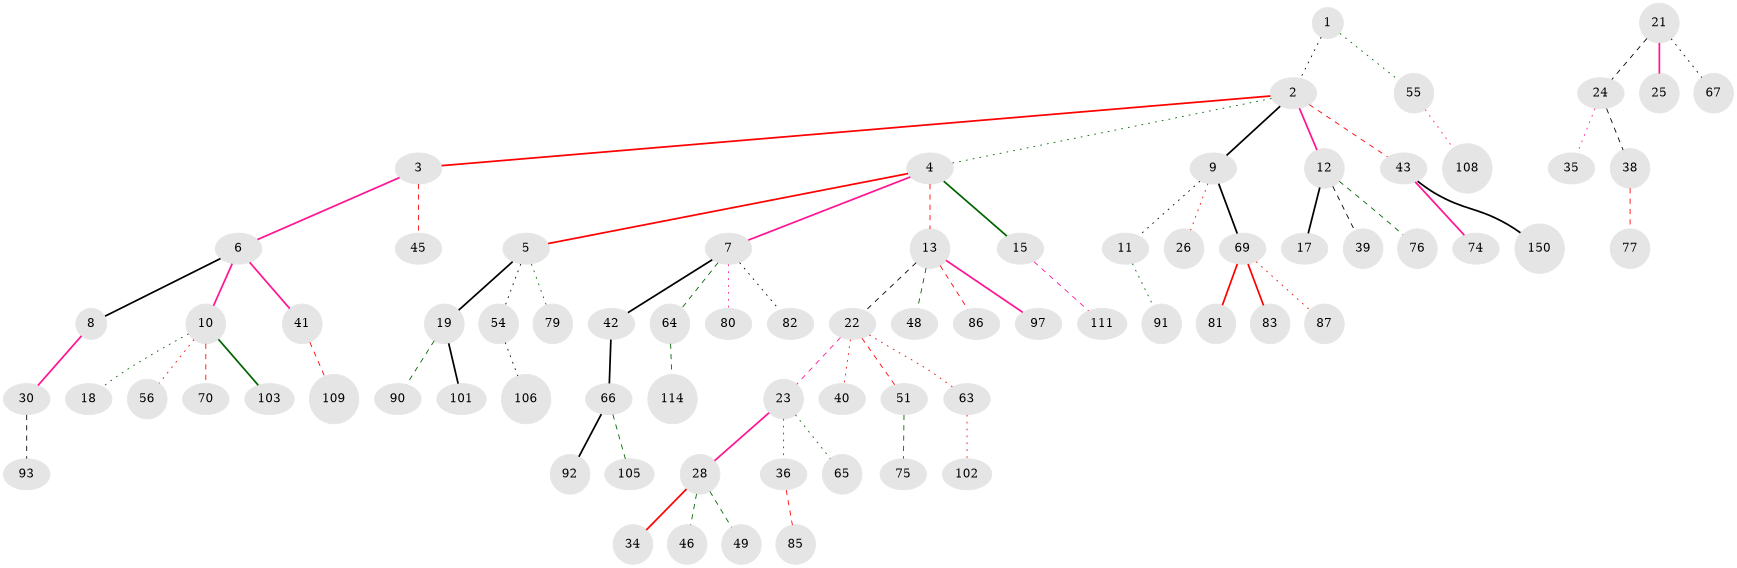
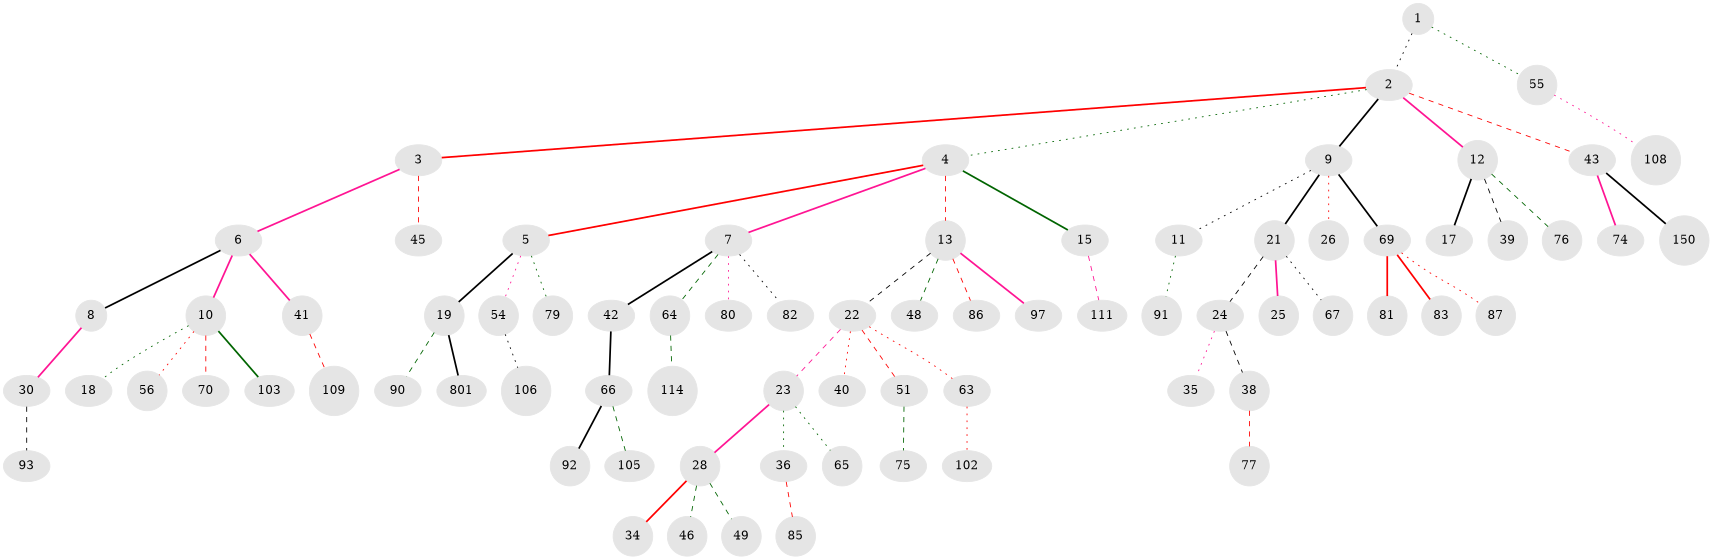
edge "9" -- "21": added
edge "5" -- "54": color black -> deeppink
node "101": label "101" -> "801"
